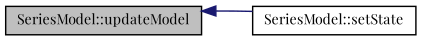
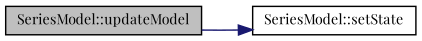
edge "SeriesModel::setState" -> "SeriesModel::updateModel": reversed
